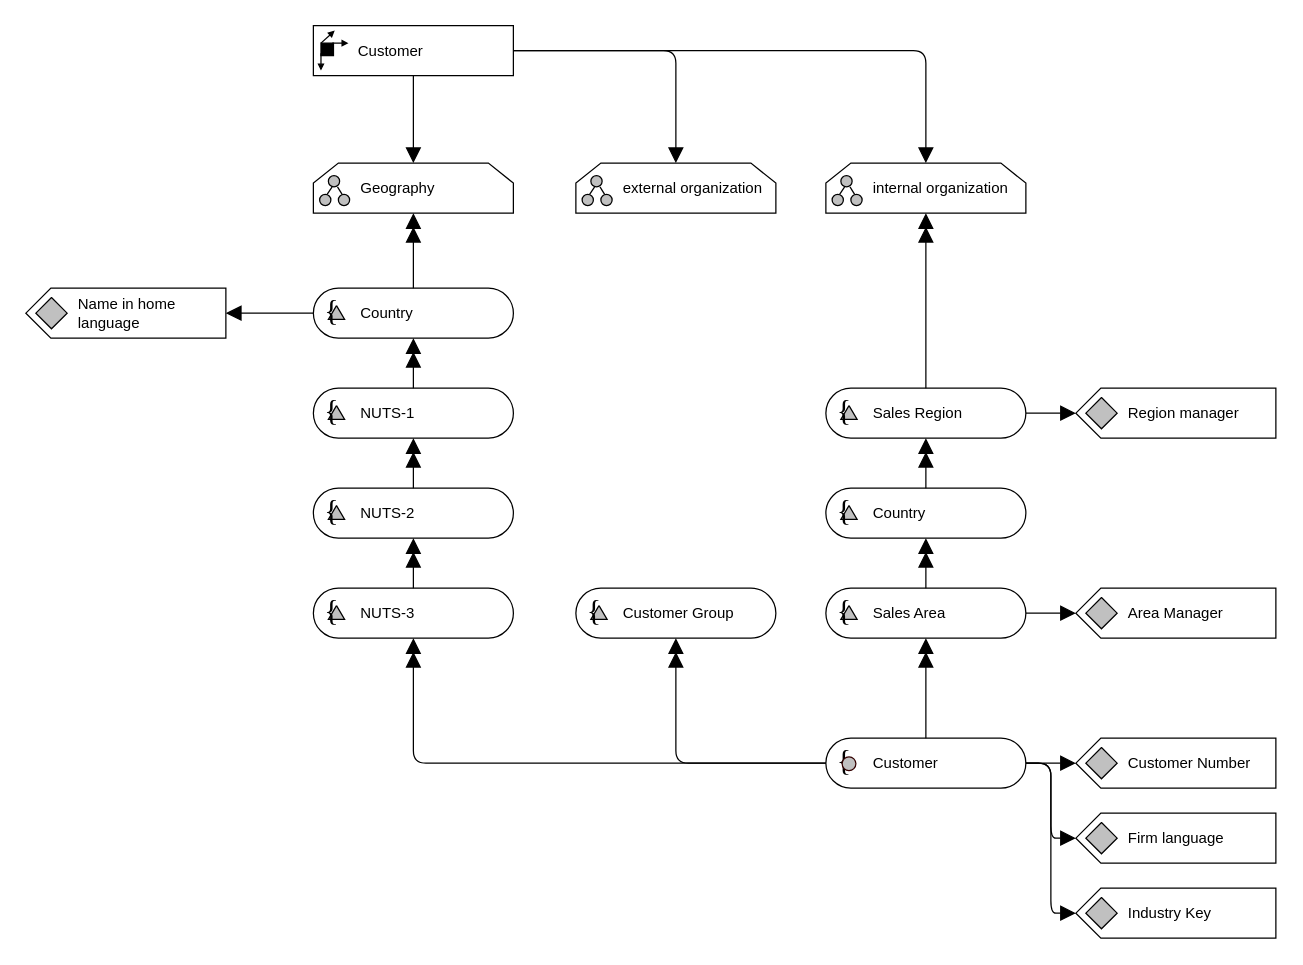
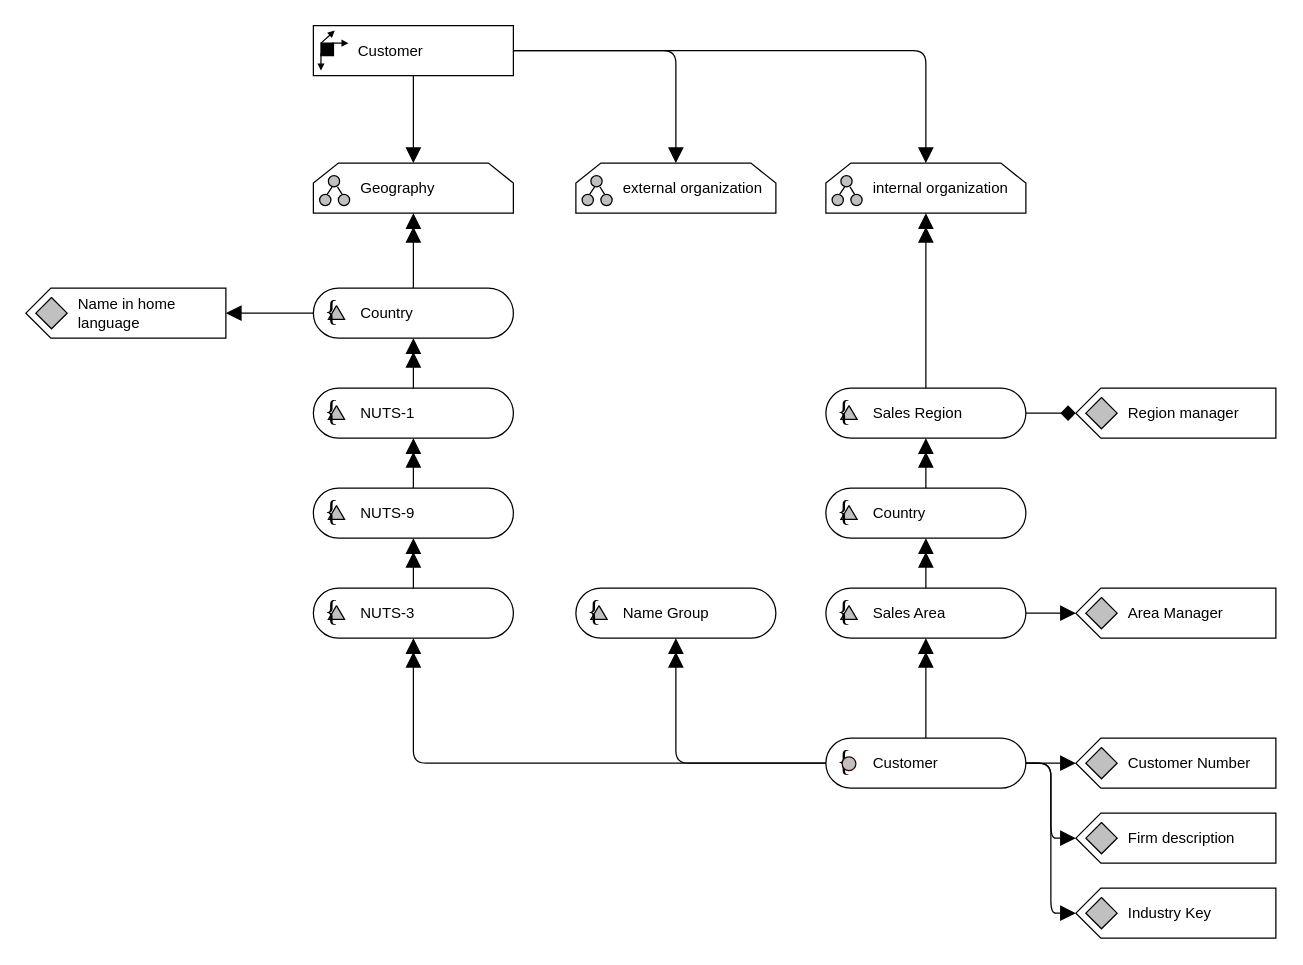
edge "Sales Region" -> "Region manager": arrowhead block -> diamond
node "NUTS-2": label "NUTS-2" -> "NUTS-9"
node "Customer Group": label "Customer Group" -> "Name Group"
node "Firm language": label "Firm language" -> "Firm description"
